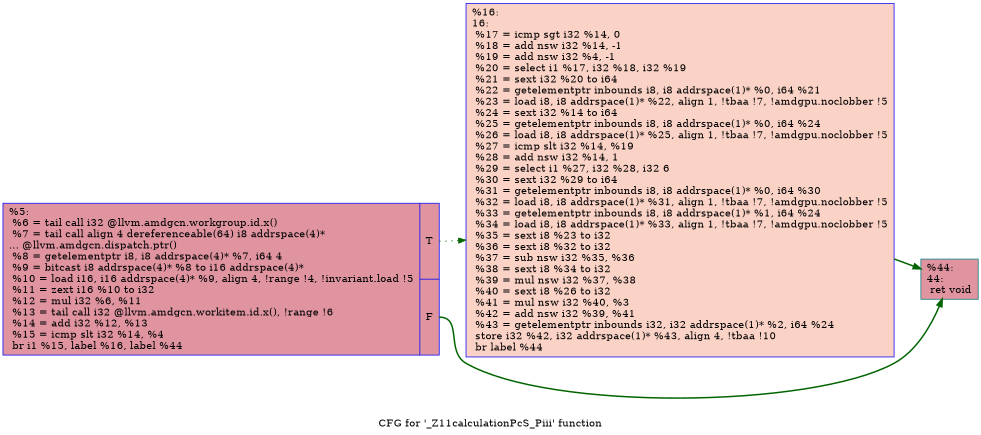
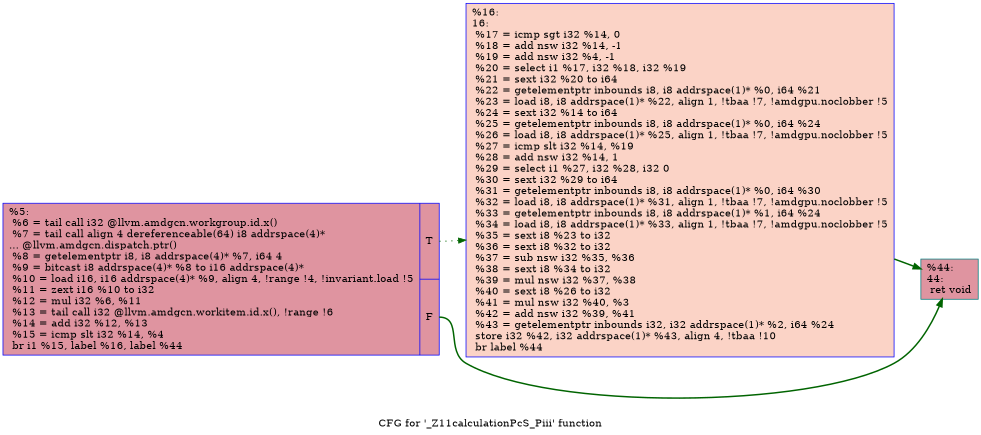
node "%16:": text "%29 = select i1 %27, i32 %28, i32 6" -> "%29 = select i1 %27, i32 %28, i32 0"
